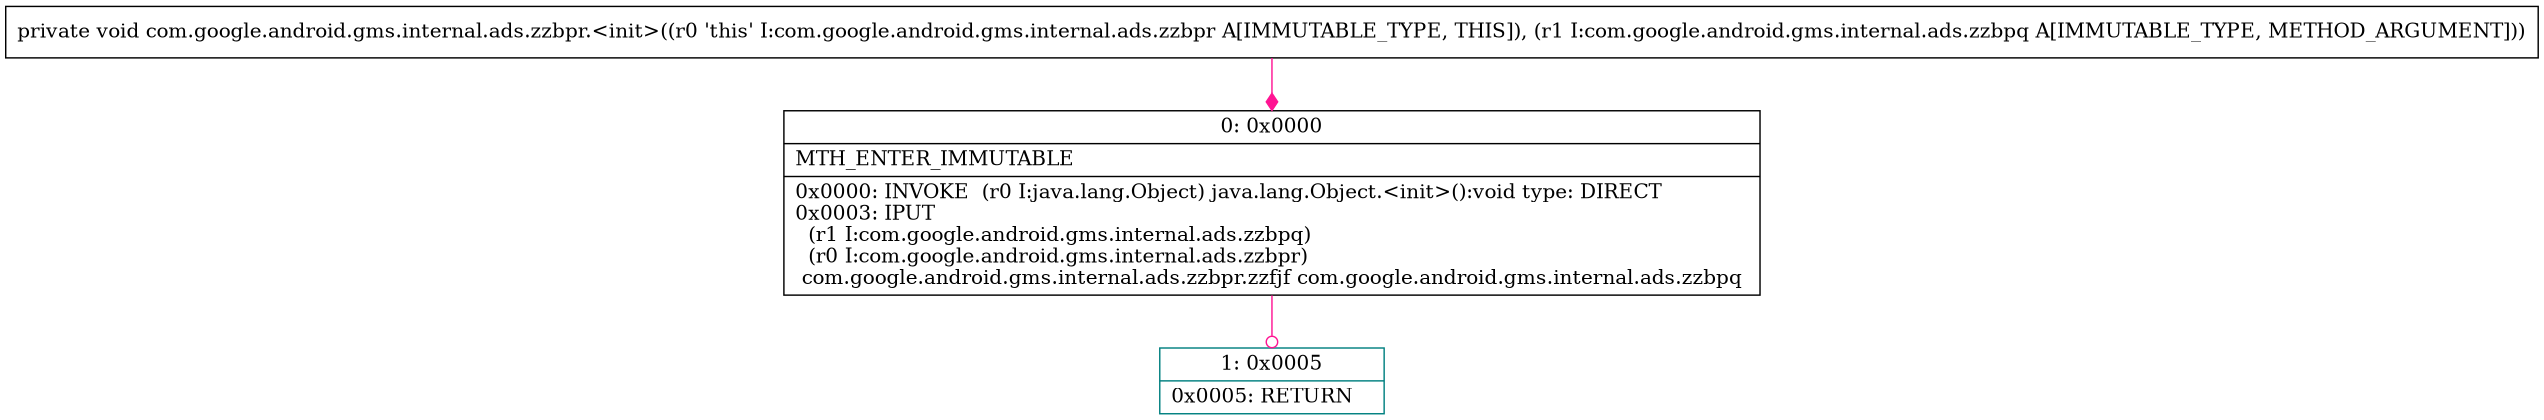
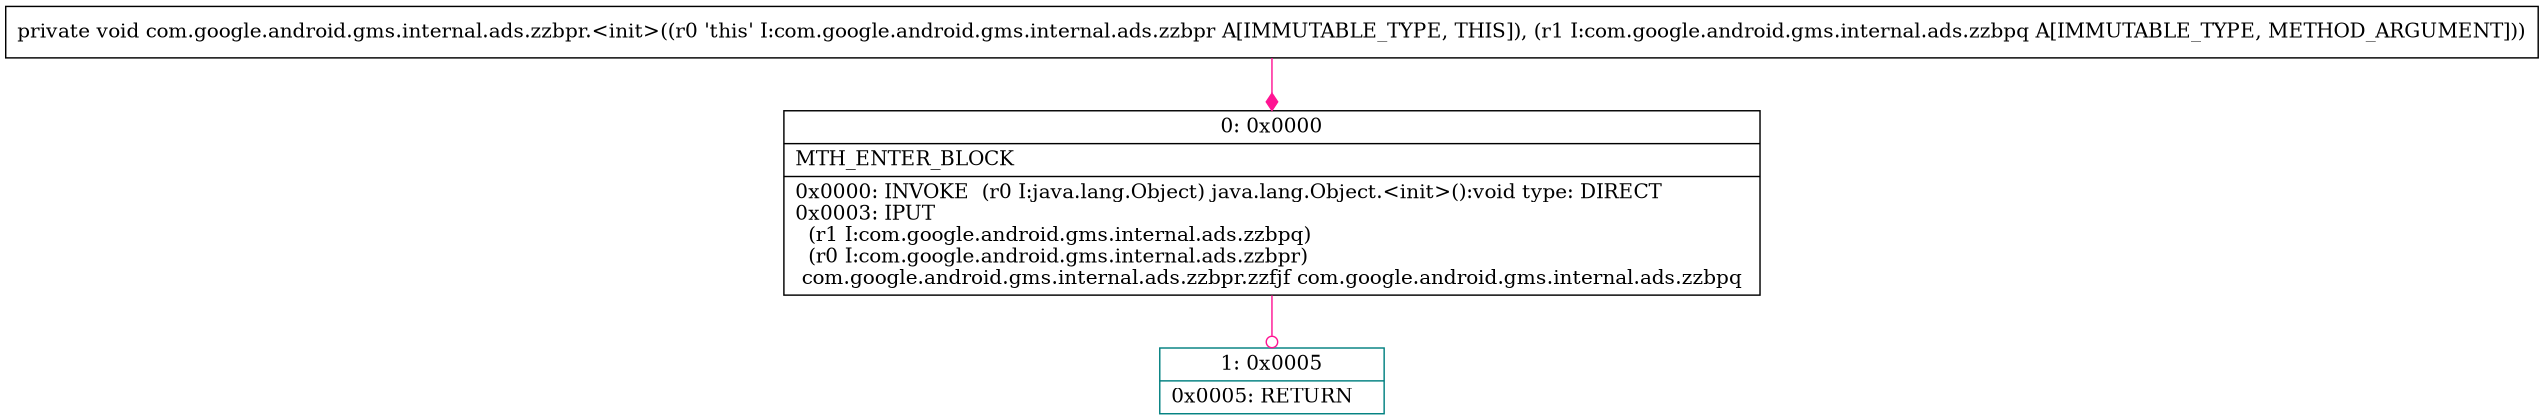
node "0: 0x0000": text "MTH_ENTER_IMMUTABLE" -> "MTH_ENTER_BLOCK"
